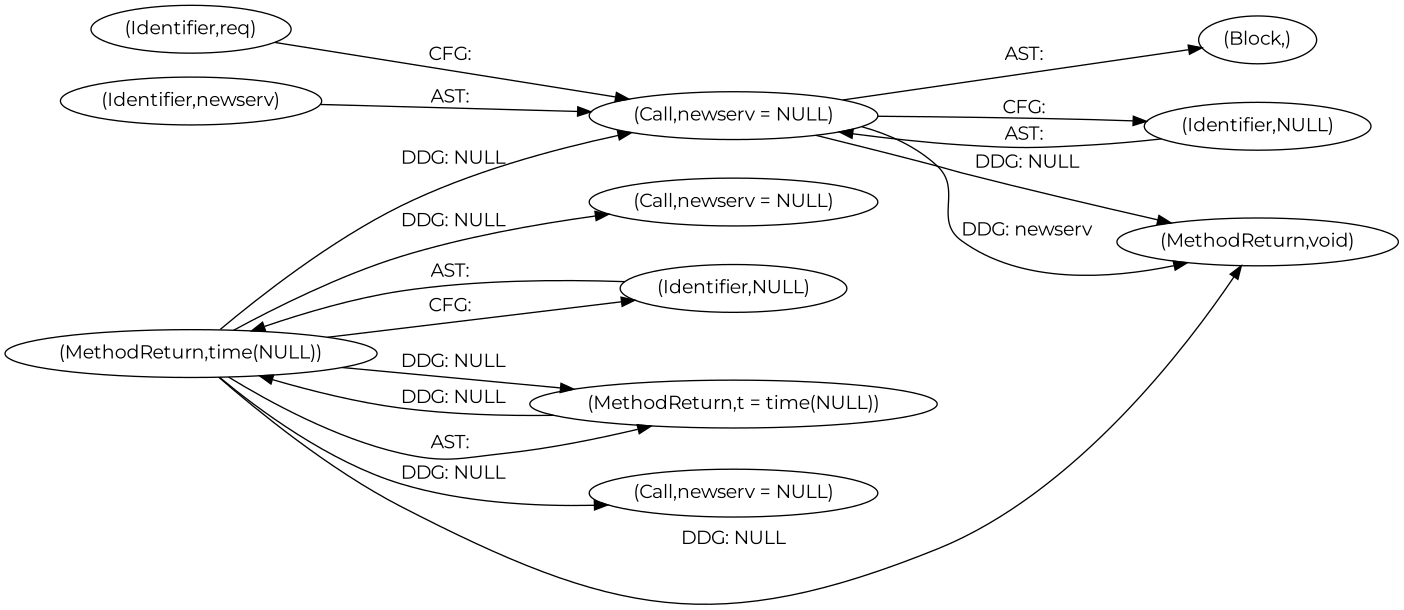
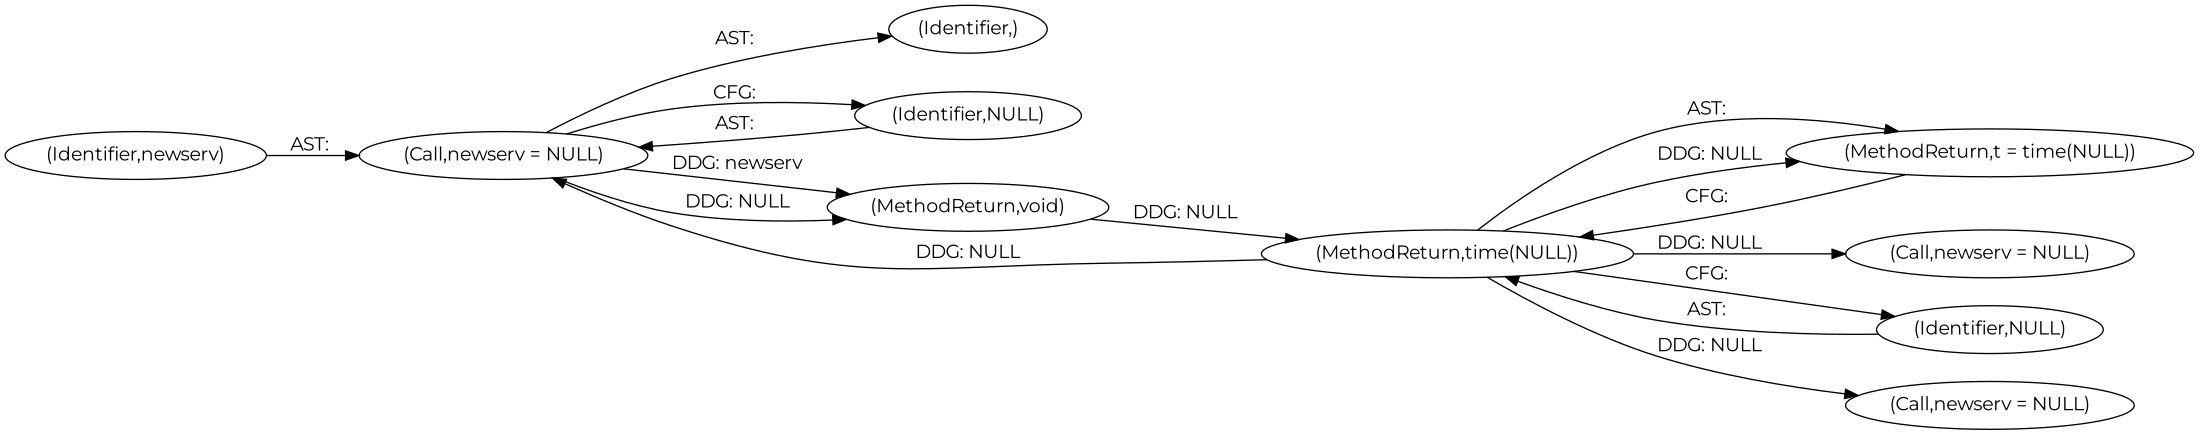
node "(Identifier,req)": removed
node "(Block,)": label "(Block,)" -> "(Identifier,)"
edge "(MethodReturn,t = time(NULL))" -> "(MethodReturn,time(NULL))": label "DDG: NULL" -> "CFG: "
edge "(MethodReturn,time(NULL))" -> "(MethodReturn,void)": reversed
